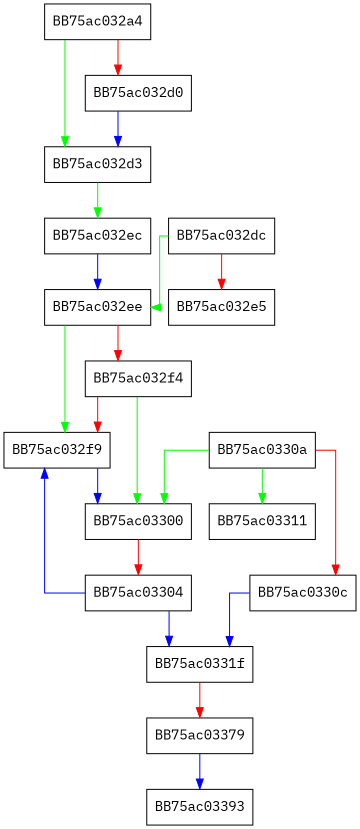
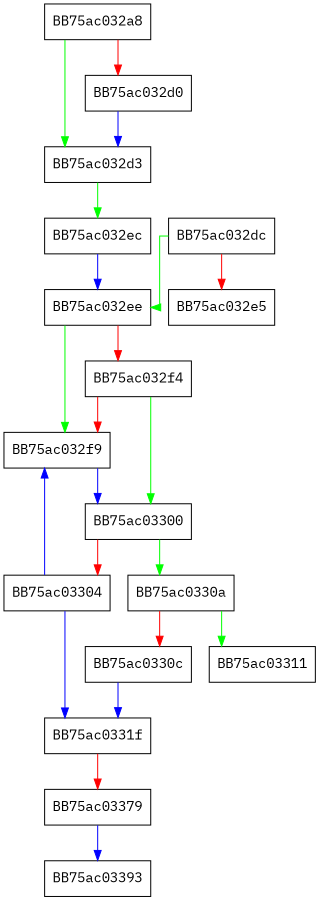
node "BB75ac032a4": label "BB75ac032a4" -> "BB75ac032a8"
edge "BB75ac0330a" -> "BB75ac03300": reversed
